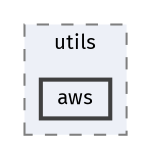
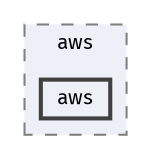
cluster "utils": label "utils" -> "aws"
